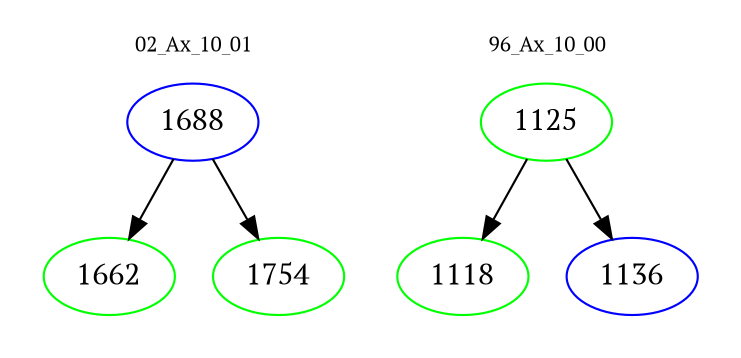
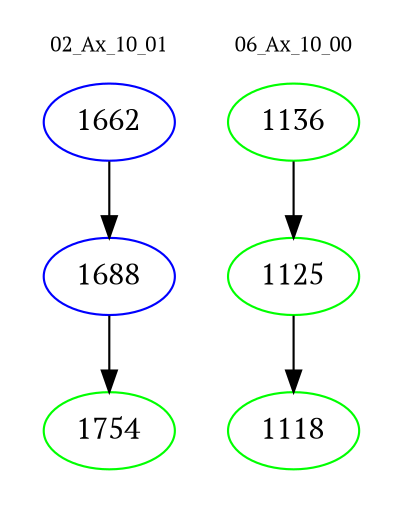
cluster "96_Ax_10_00": label "96_Ax_10_00" -> "06_Ax_10_00"
edge "1688" -> "1662": reversed
edge "1125" -> "1136": reversed
node "1662": color green -> blue
node "1136": color blue -> green
